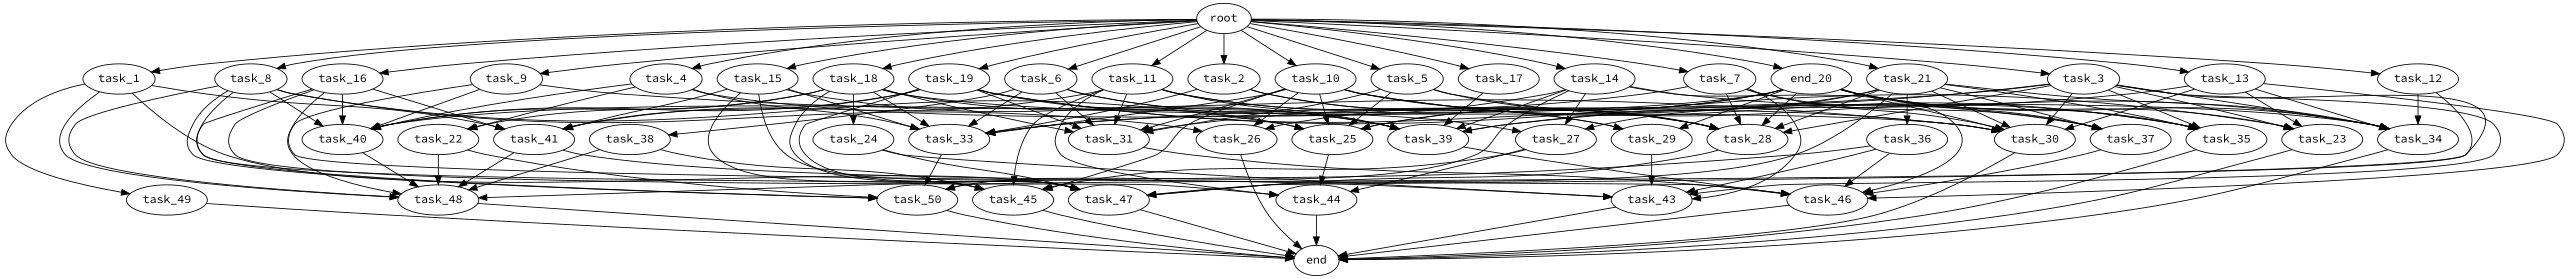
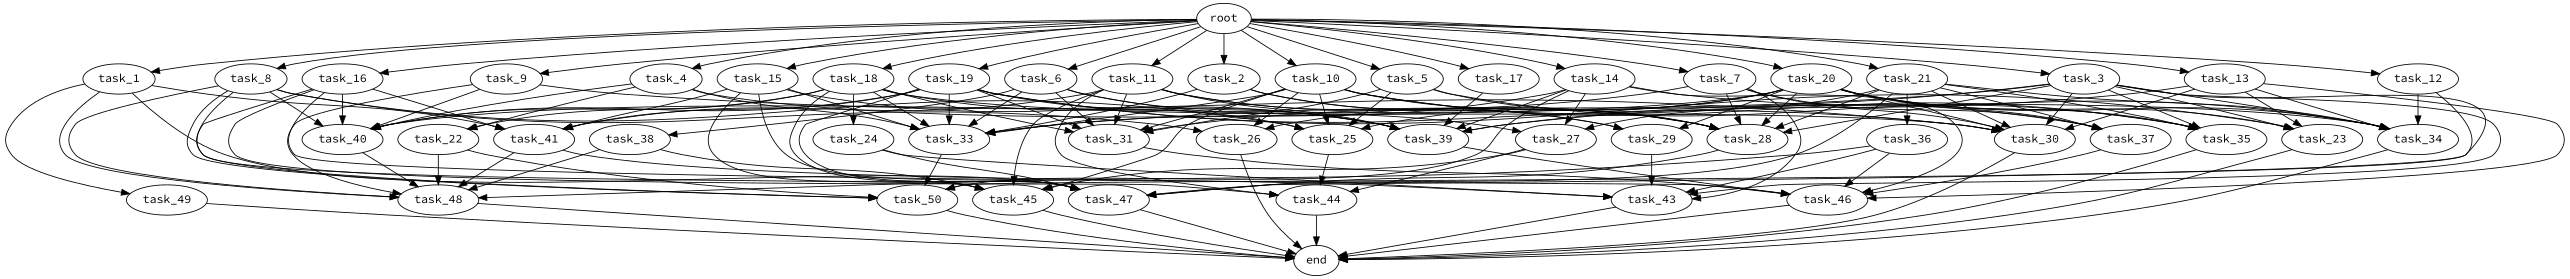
node "end_20": label "end_20" -> "task_20"
edge "task_19" -> "task_33": added
edge "task_21" -> "task_25": removed
